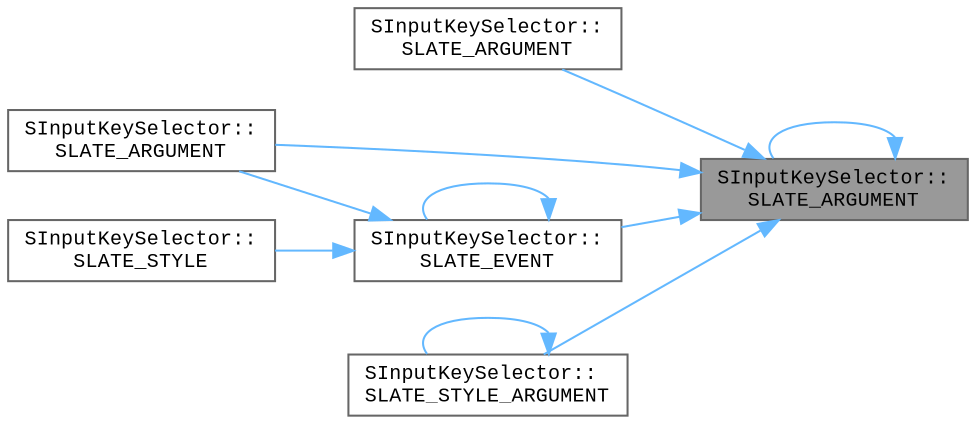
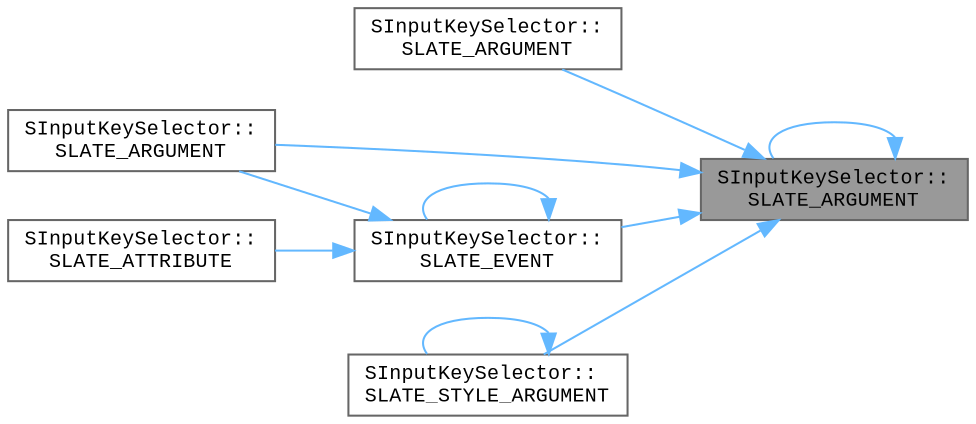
node "SInputKeySelector:: SLATE_STYLE": label "SInputKeySelector:: SLATE_STYLE" -> "SInputKeySelector:: SLATE_ATTRIBUTE"
